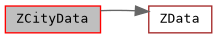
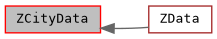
edge "ZCityData" -> "ZData": reversed
